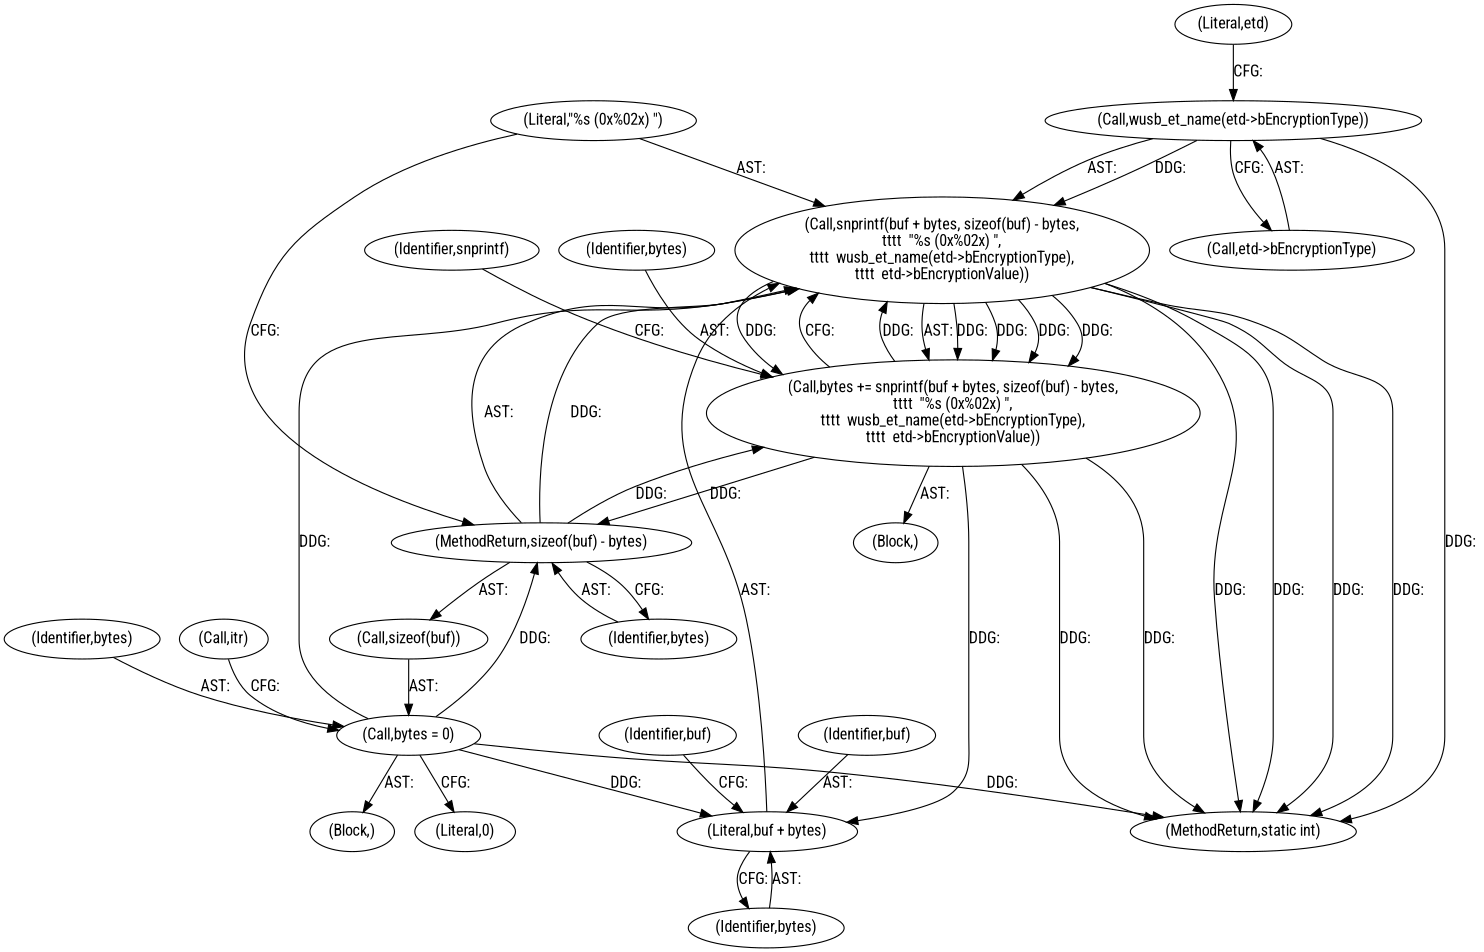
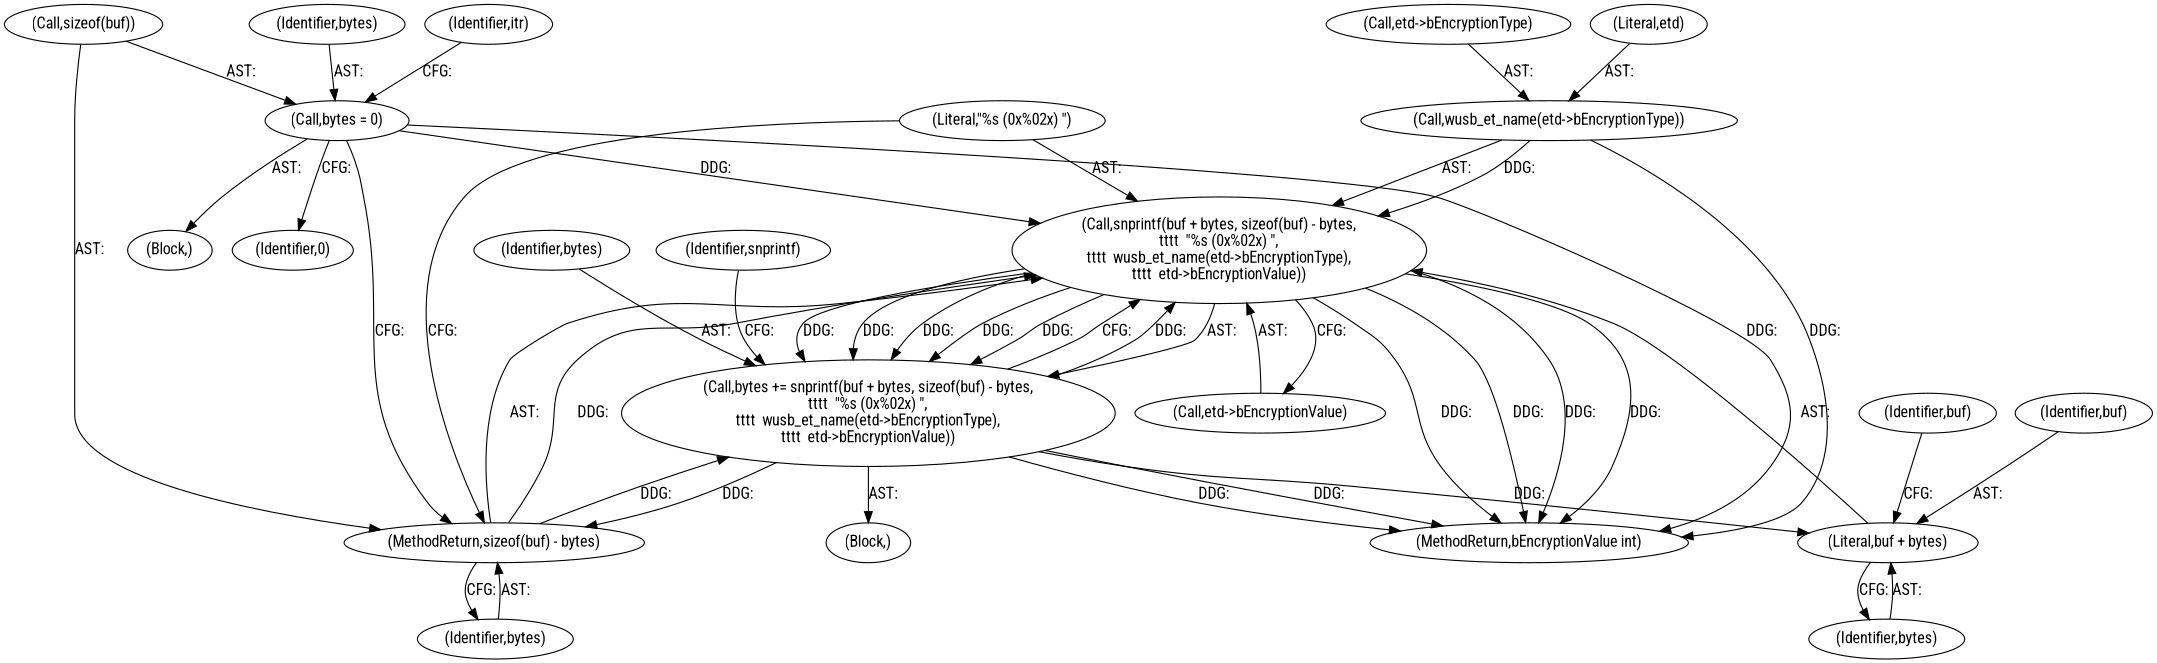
edge "(Literal,etd)" -> "(Call,wusb_et_name(etd->bEncryptionType))": label "CFG: " -> "AST: "
edge "(Call,wusb_et_name(etd->bEncryptionType))" -> "(Call,etd->bEncryptionType)": removed, label "CFG:"
node "(Call,etd->bEncryptionValue)": added
edge "(MethodReturn,sizeof(buf) - bytes)" -> "(Call,sizeof(buf))": reversed
node "(Call,itr)": label "(Call,itr)" -> "(Identifier,itr)"
edge "(Call,bytes = 0)" -> "(MethodReturn,sizeof(buf) - bytes)": label "DDG: " -> "CFG: "
edge "(Call,bytes = 0)" -> "(Literal,buf + bytes)": removed, label "DDG:"
node "(Literal,0)": label "(Literal,0)" -> "(Identifier,0)"
node "(MethodReturn,static int)": label "(MethodReturn,static int)" -> "(MethodReturn,bEncryptionValue int)"
